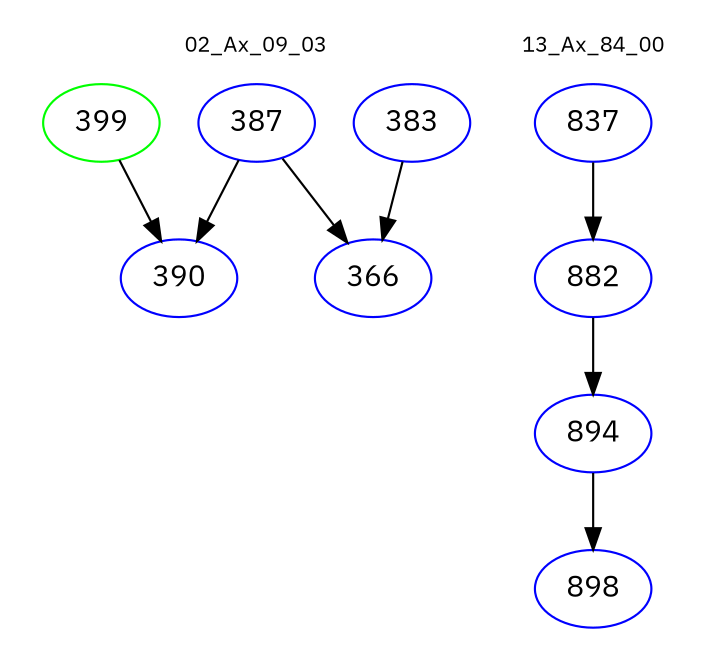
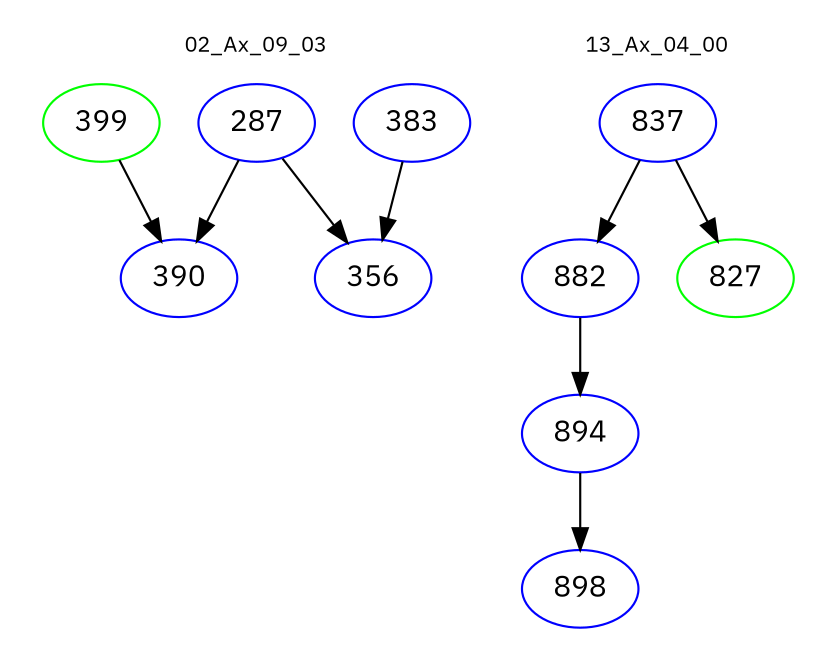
cluster "13_Ax_84_00": label "13_Ax_84_00" -> "13_Ax_04_00"
node "387": label "387" -> "287"
node "366": label "366" -> "356"
node "827": added
